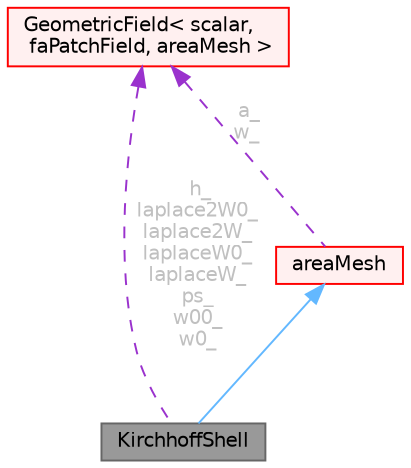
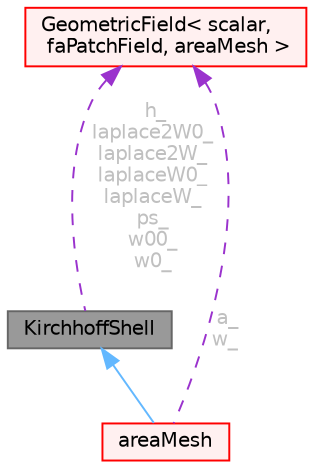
edge "KirchhoffShell" -> "areaMesh": reversed
